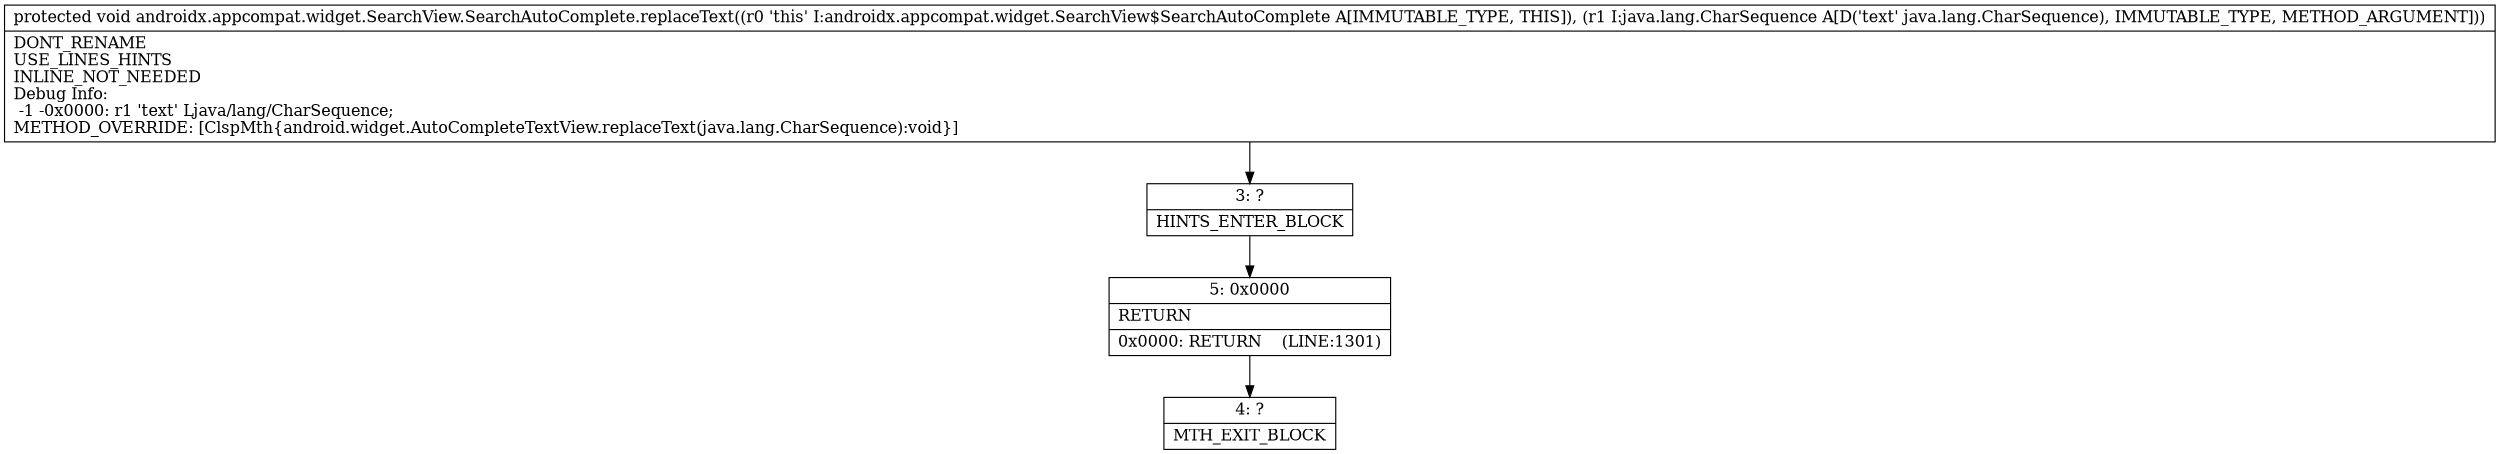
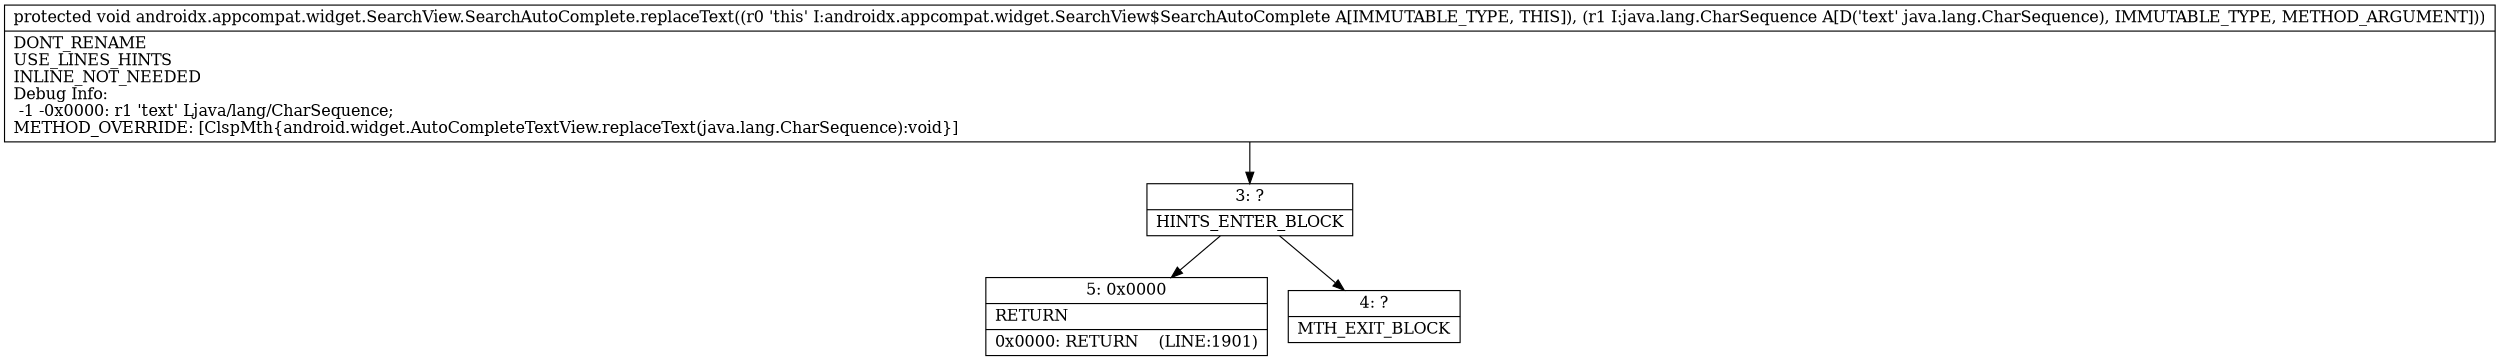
node "5: 0x0000": text "0x0000: RETURN    (LINE:1301)" -> "0x0000: RETURN    (LINE:1901)"
edge "5: 0x0000" -> "4: ?": now "3: ?" -> "4: ?"
